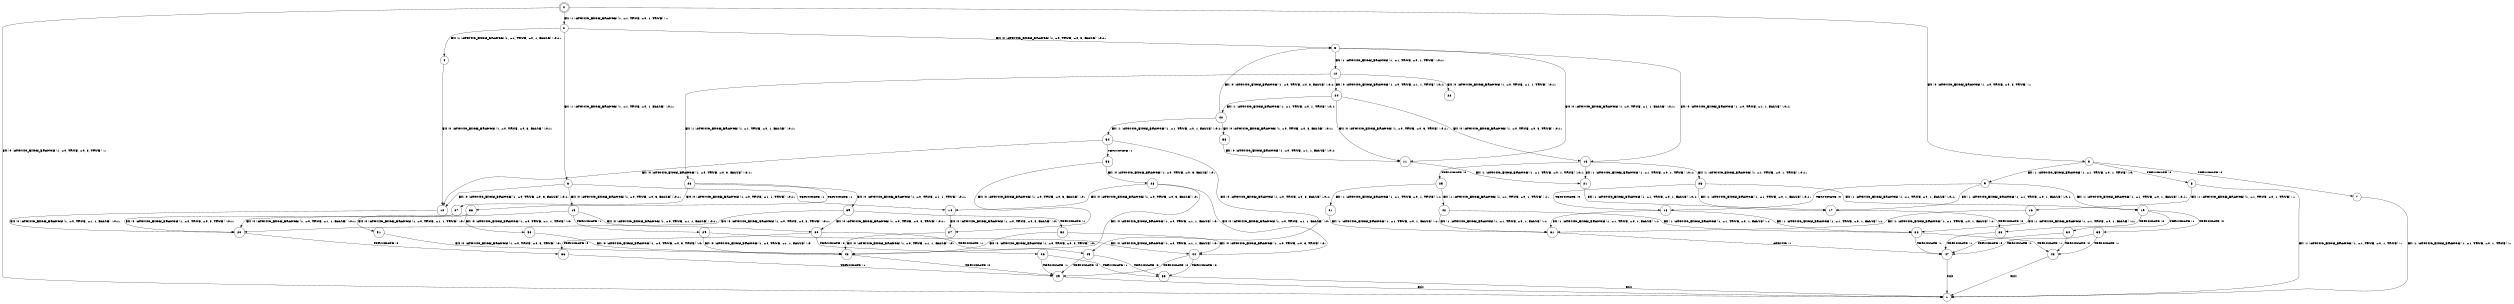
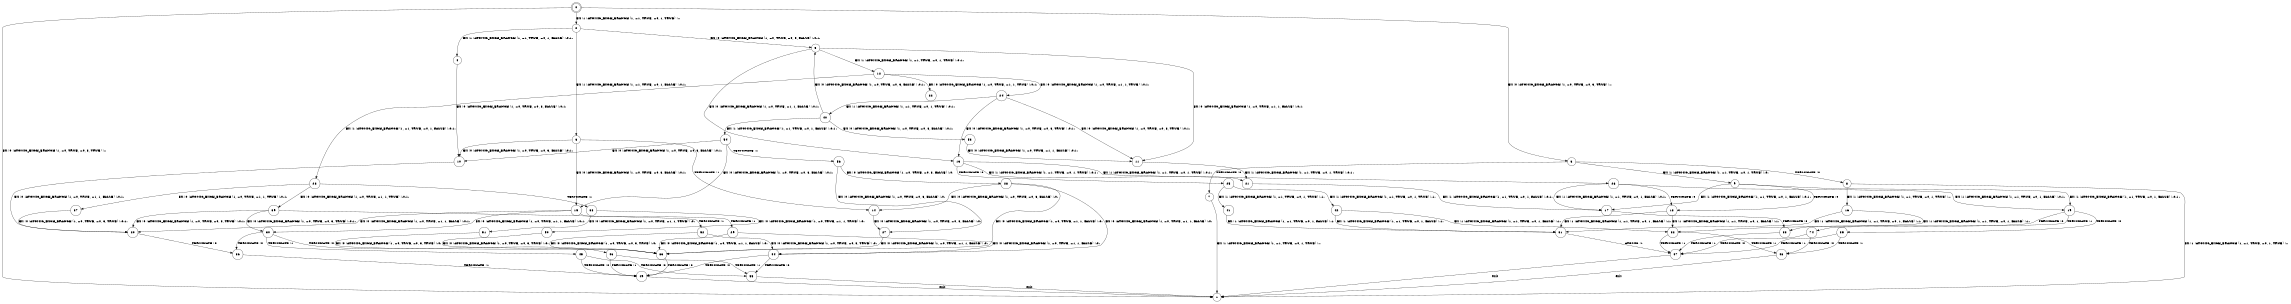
edge "54" -> "45": now "54" -> "15"
node "34": label "34" -> "74"
node "43": label "43" -> "83"
